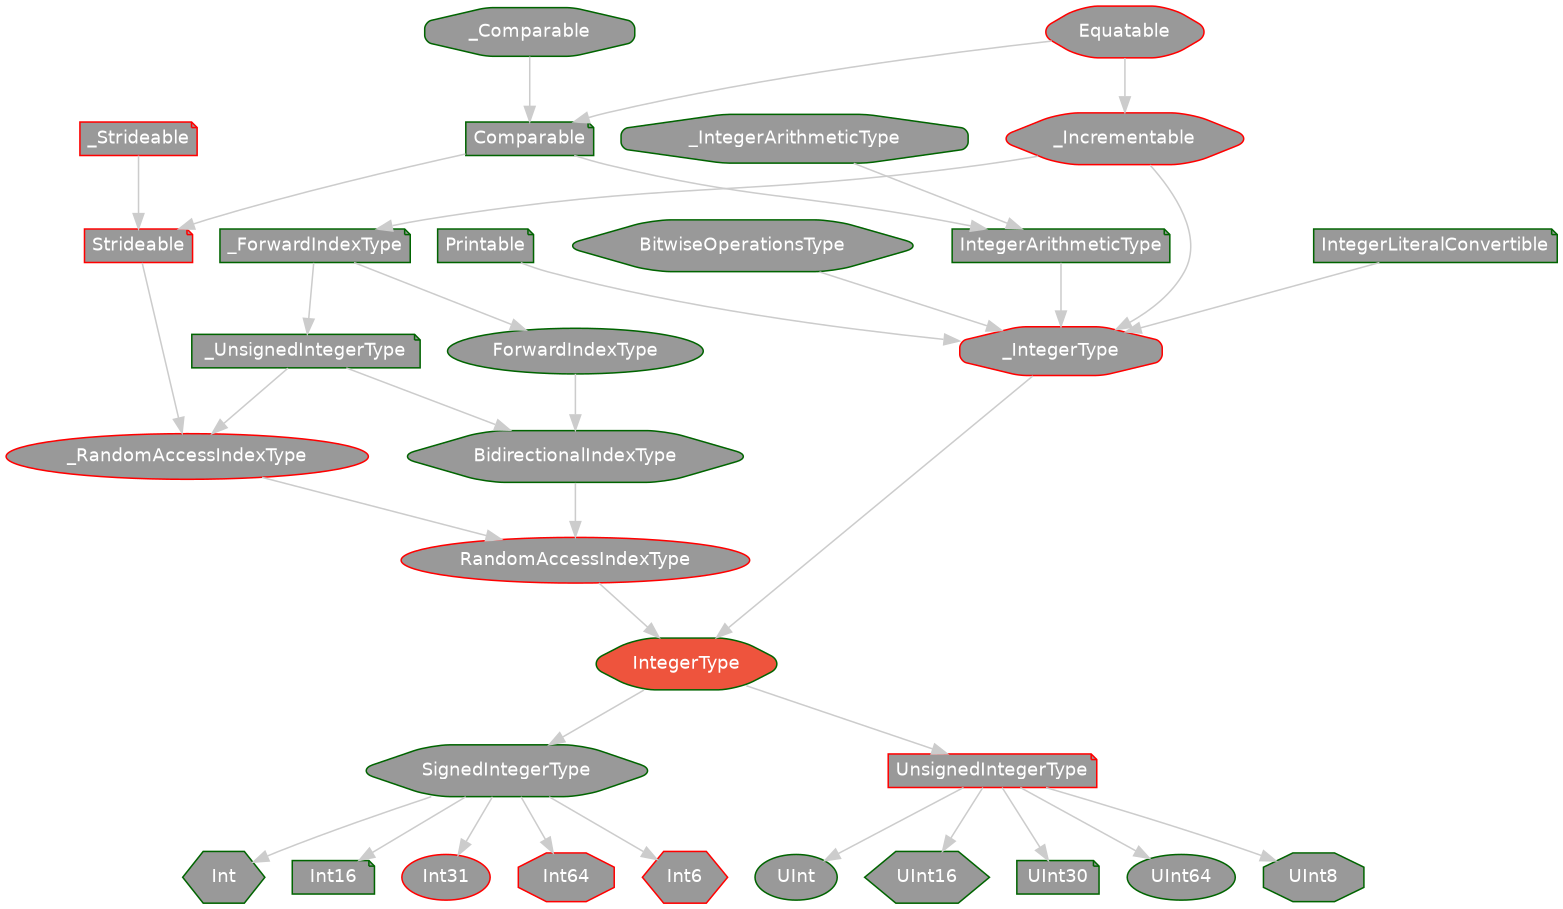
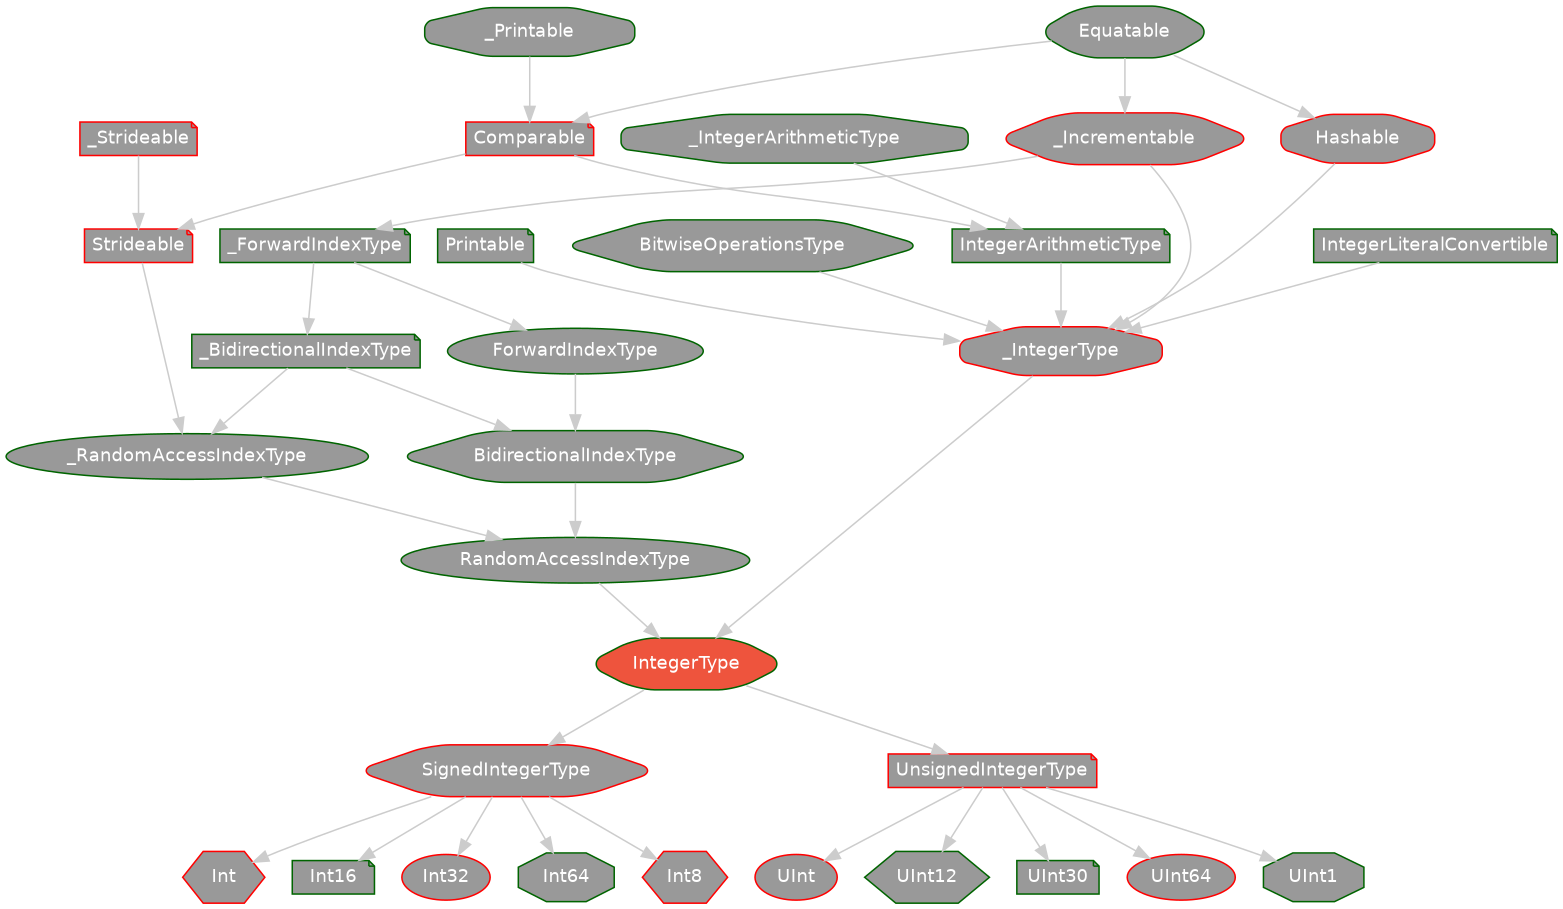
node "_Comparable": label "_Comparable" -> "_Printable"
node "Equatable": color red -> darkgreen
node "Comparable": color darkgreen -> red
node "Hashable": added
node "_UnsignedIntegerType": label "_UnsignedIntegerType" -> "_BidirectionalIndexType"
node "_RandomAccessIndexType": color red -> darkgreen
node "RandomAccessIndexType": color red -> darkgreen
node "SignedIntegerType": color darkgreen -> red
node "Int": color darkgreen -> red
node "Int31": label "Int31" -> "Int32"
node "Int64": color red -> darkgreen
node "Int6": label "Int6" -> "Int8"
node "UInt": color darkgreen -> red
node "UInt16": label "UInt16" -> "UInt12"
node "UInt64": color darkgreen -> red
node "UInt8": label "UInt8" -> "UInt1"
